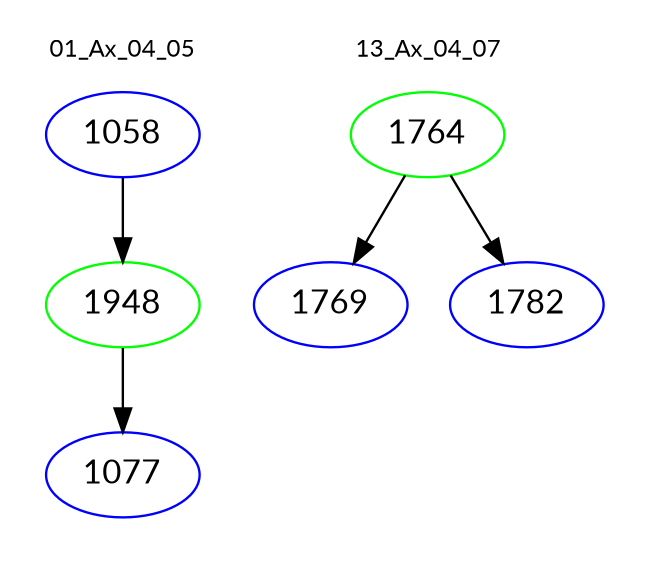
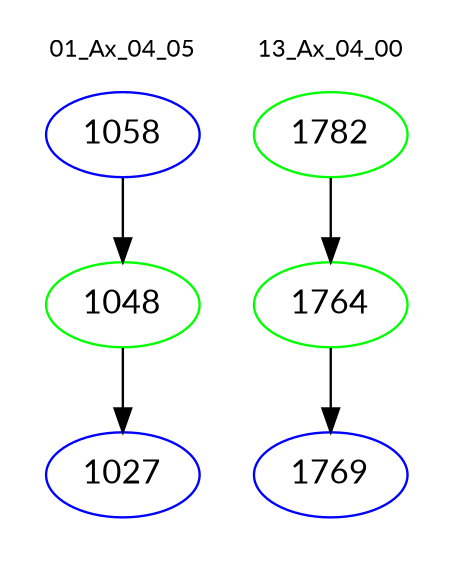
cluster "13_Ax_04_07": label "13_Ax_04_07" -> "13_Ax_04_00"
edge "1764" -> "1782": reversed
node "1948": label "1948" -> "1048"
node "1782": color blue -> green
node "1077": label "1077" -> "1027"
